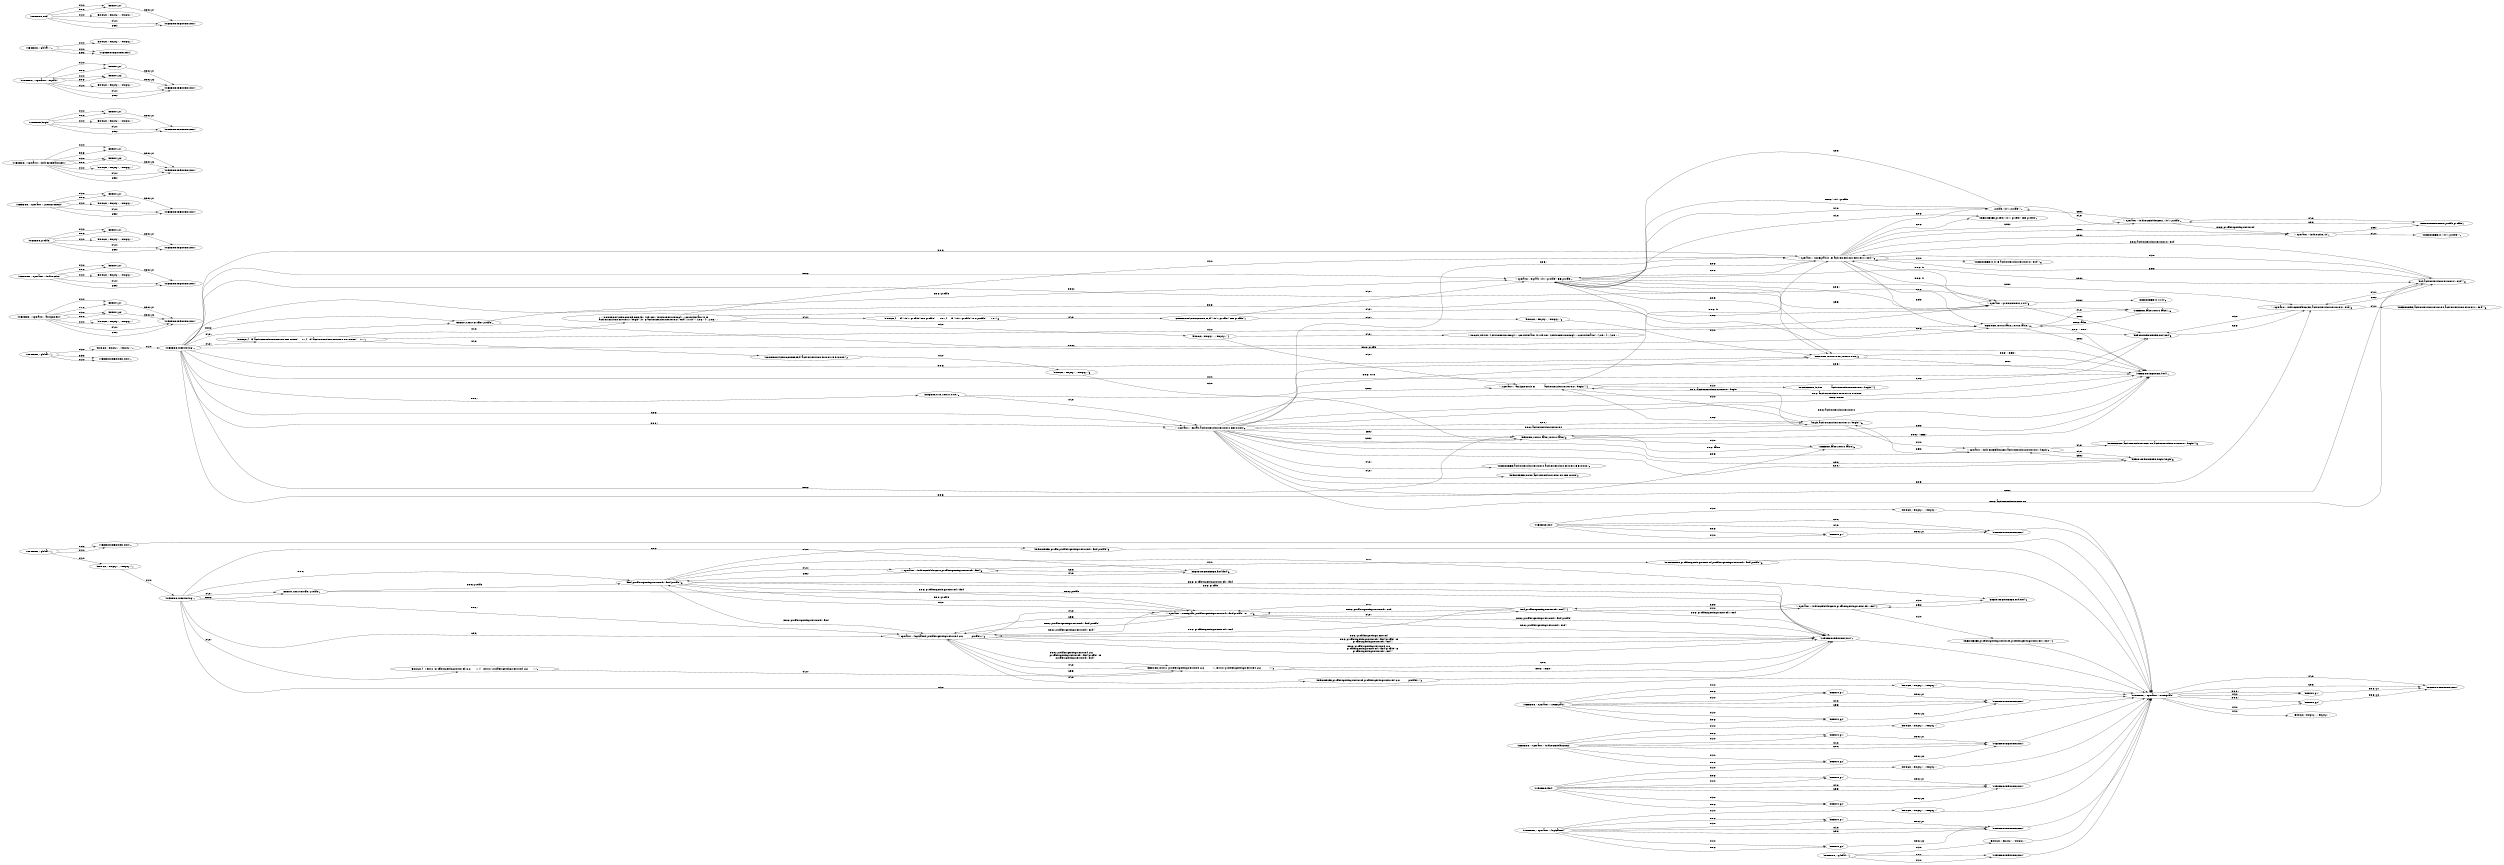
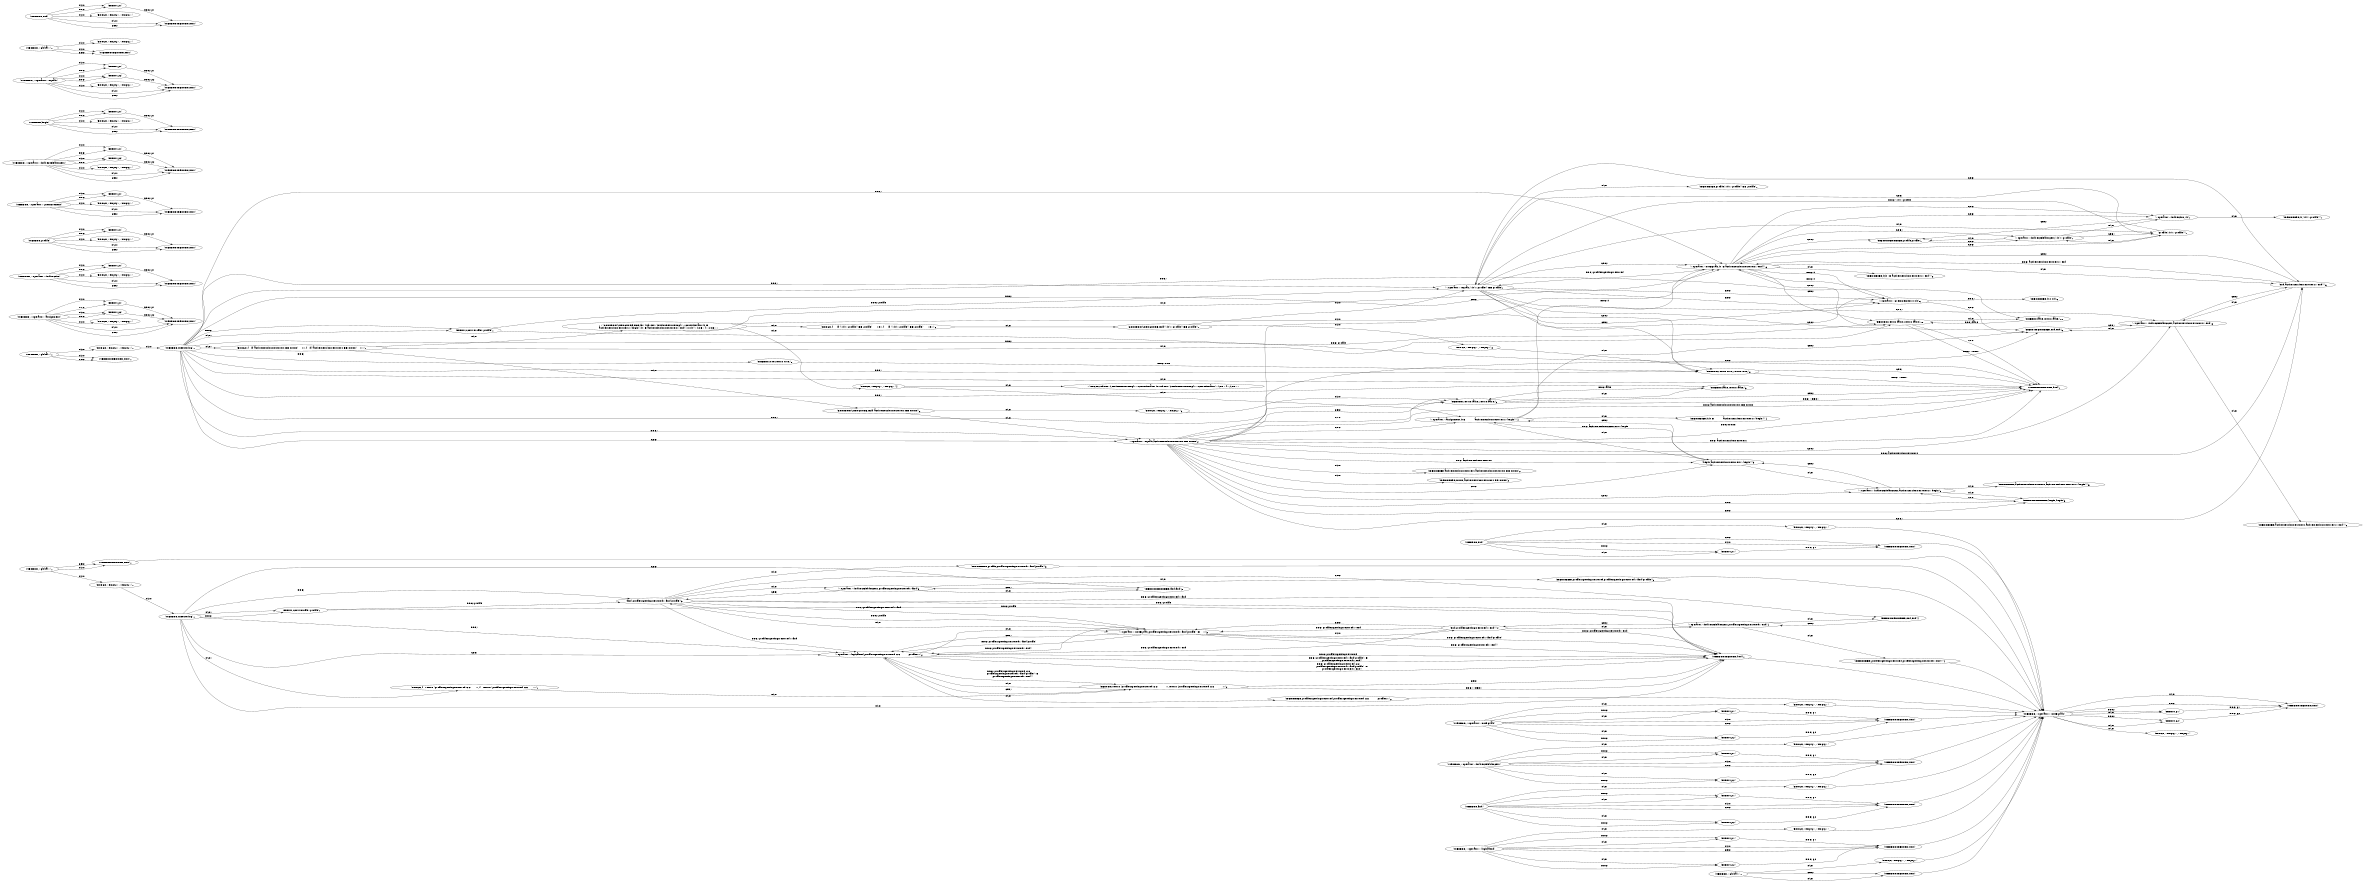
edge "(<operator>.indirectFieldAccess,(*it)->profile)" -> "(<operator>.indirection,*it)": label "DDG: profiles_getting_restored" -> "AST: "
edge "(<operator>.notEquals,it != active_session_restorers->end())" -> "(IDENTIFIER,profile,(*it)->profile() == profile)": now "(<operator>.notEquals,it != active_session_restorers->end())" -> "(FIELD_IDENTIFIER,profile,profile)"
edge "(<operator>.notEquals,it != active_session_restorers->end())" -> "(<operator>.equals,(*it)->profile() == profile)": label "CDG: " -> "DDG: profiles_getting_restored"
edge "(LITERAL,true,return true;)" -> "(<operator>.equals,active_session_restorers == NULL)": now "(CONTROL_STRUCTURE,IF,if (active_session_restorers == NULL))" -> "(<operator>.equals,active_session_restorers == NULL)"
